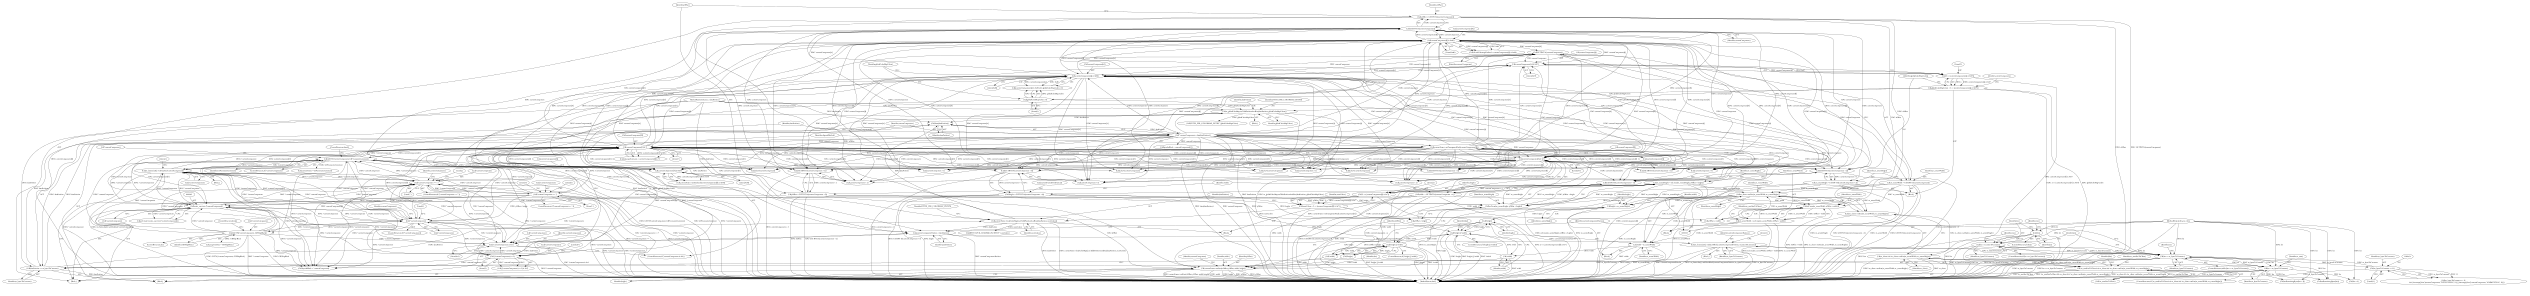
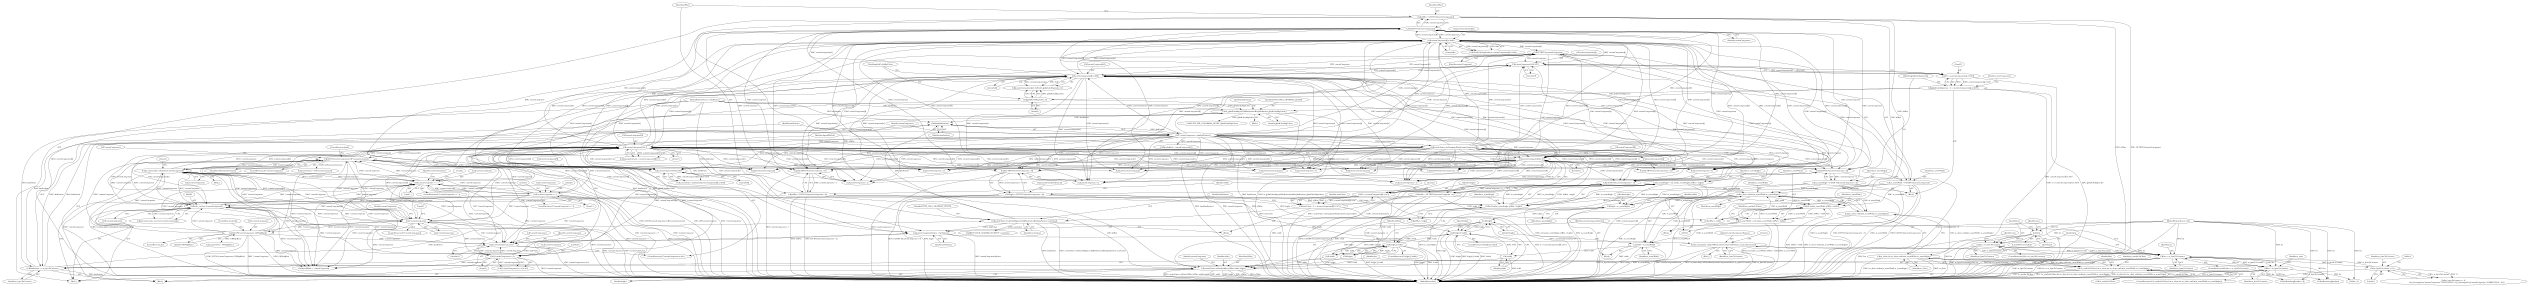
edge "(Call,*currentComponent == ',')" -> "(Call,!*currentComponent)": label "DDG: yOffset + height" -> "DDG: *currentComponent"
